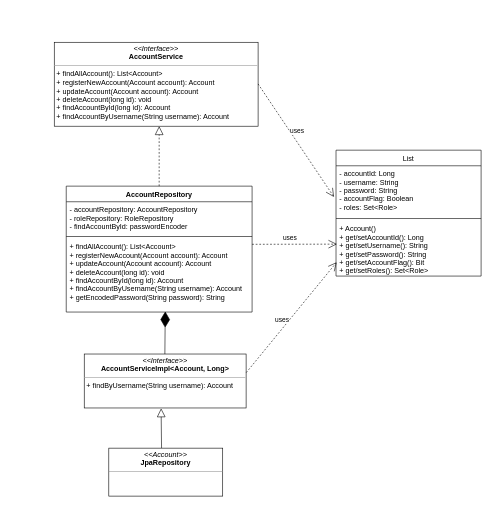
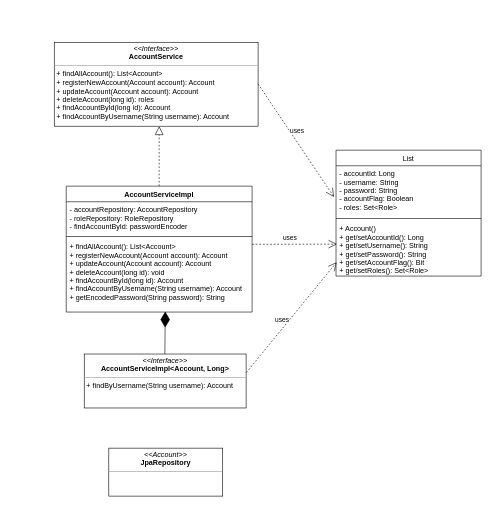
node "<<Interface>> AccountService + findAllAccount(): List<Account> + registerNewAccount(Account account): Account + updateAccount(Account account): Account + deleteAccount(long id): void + findAccountById(long id): Account + findAccountByUsername(String username): Account": label "<<Interface>> AccountService + findAllAccount(): List<Account> + registerNewAccount(Account account): Account + updateAccount(Account account): Account + deleteAccount(long id): void + findAccountById(long id): Account + findAccountByUsername(String username): Account" -> "<<Interface>> AccountService + findAllAccount(): List<Account> + registerNewAccount(Account account): Account + updateAccount(Account account): Account + deleteAccount(long id): roles + findAccountById(long id): Account + findAccountByUsername(String username): Account"
node "AccountRepository": label "AccountRepository" -> "AccountServiceImpl"
edge "<<Account>> JpaRepository" -> "<<Interface>> AccountServiceImpl<Account, Long> + findByUsername(String username): Account": removed
